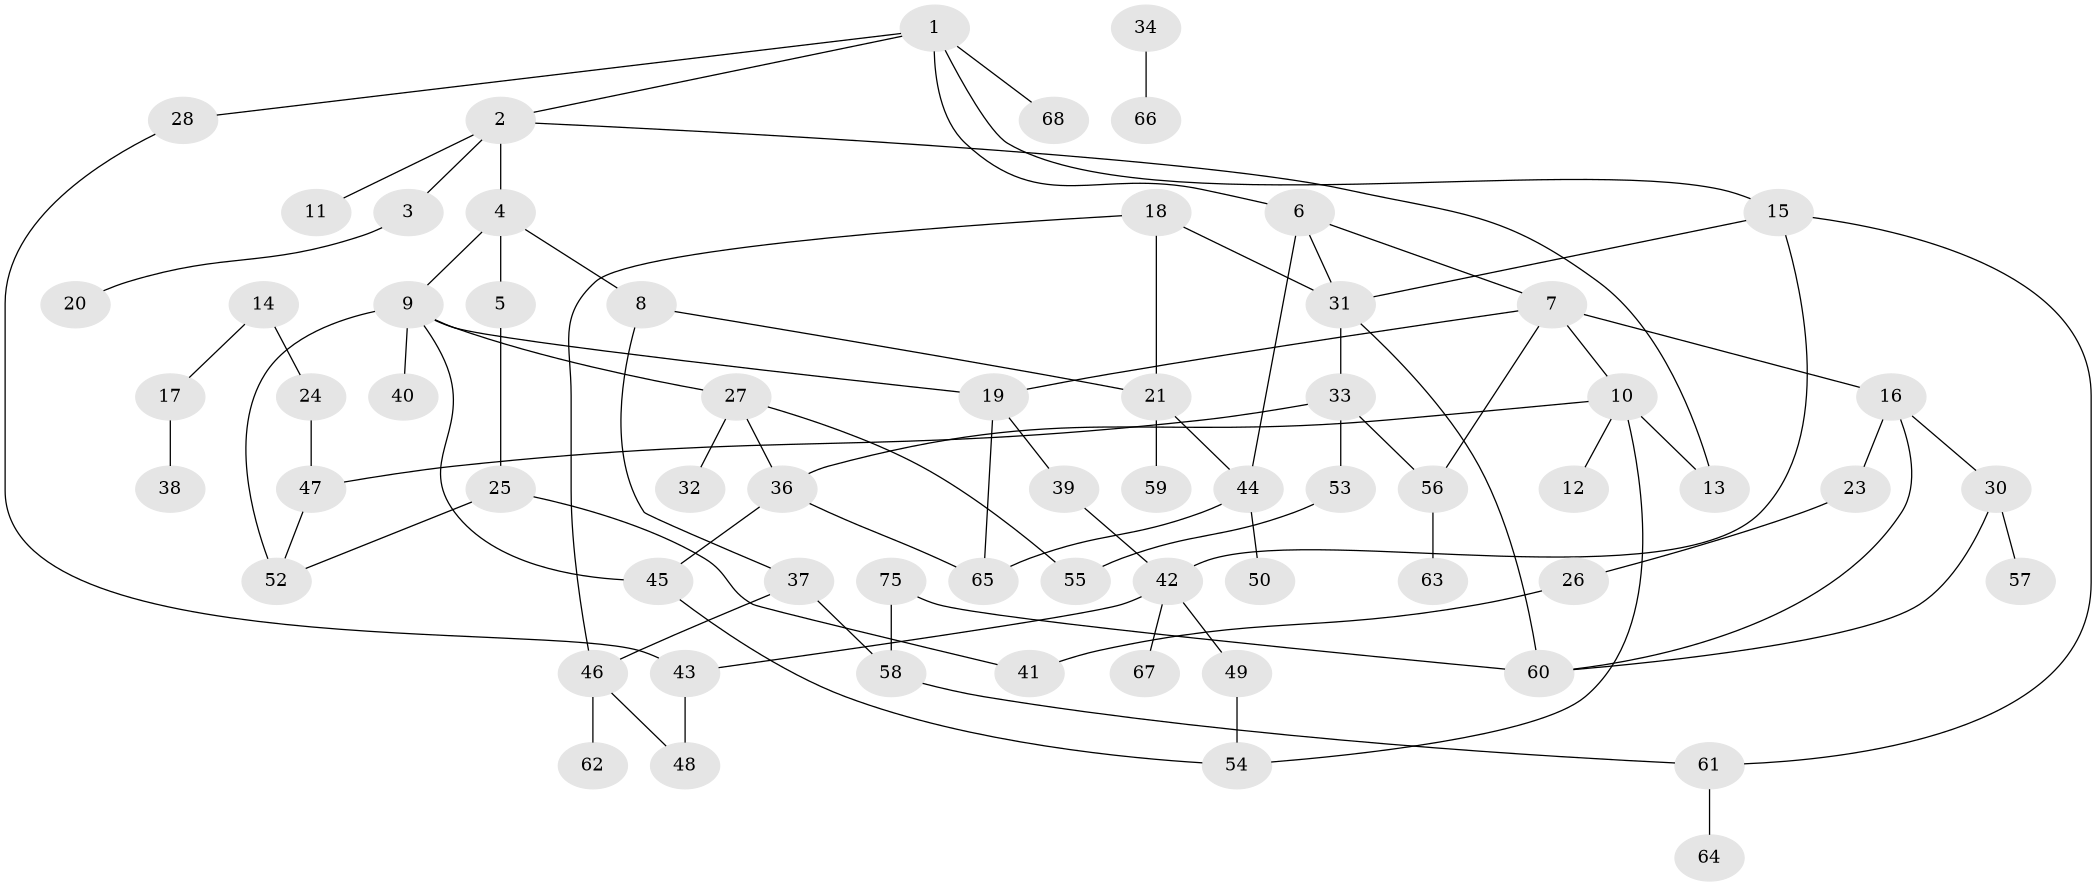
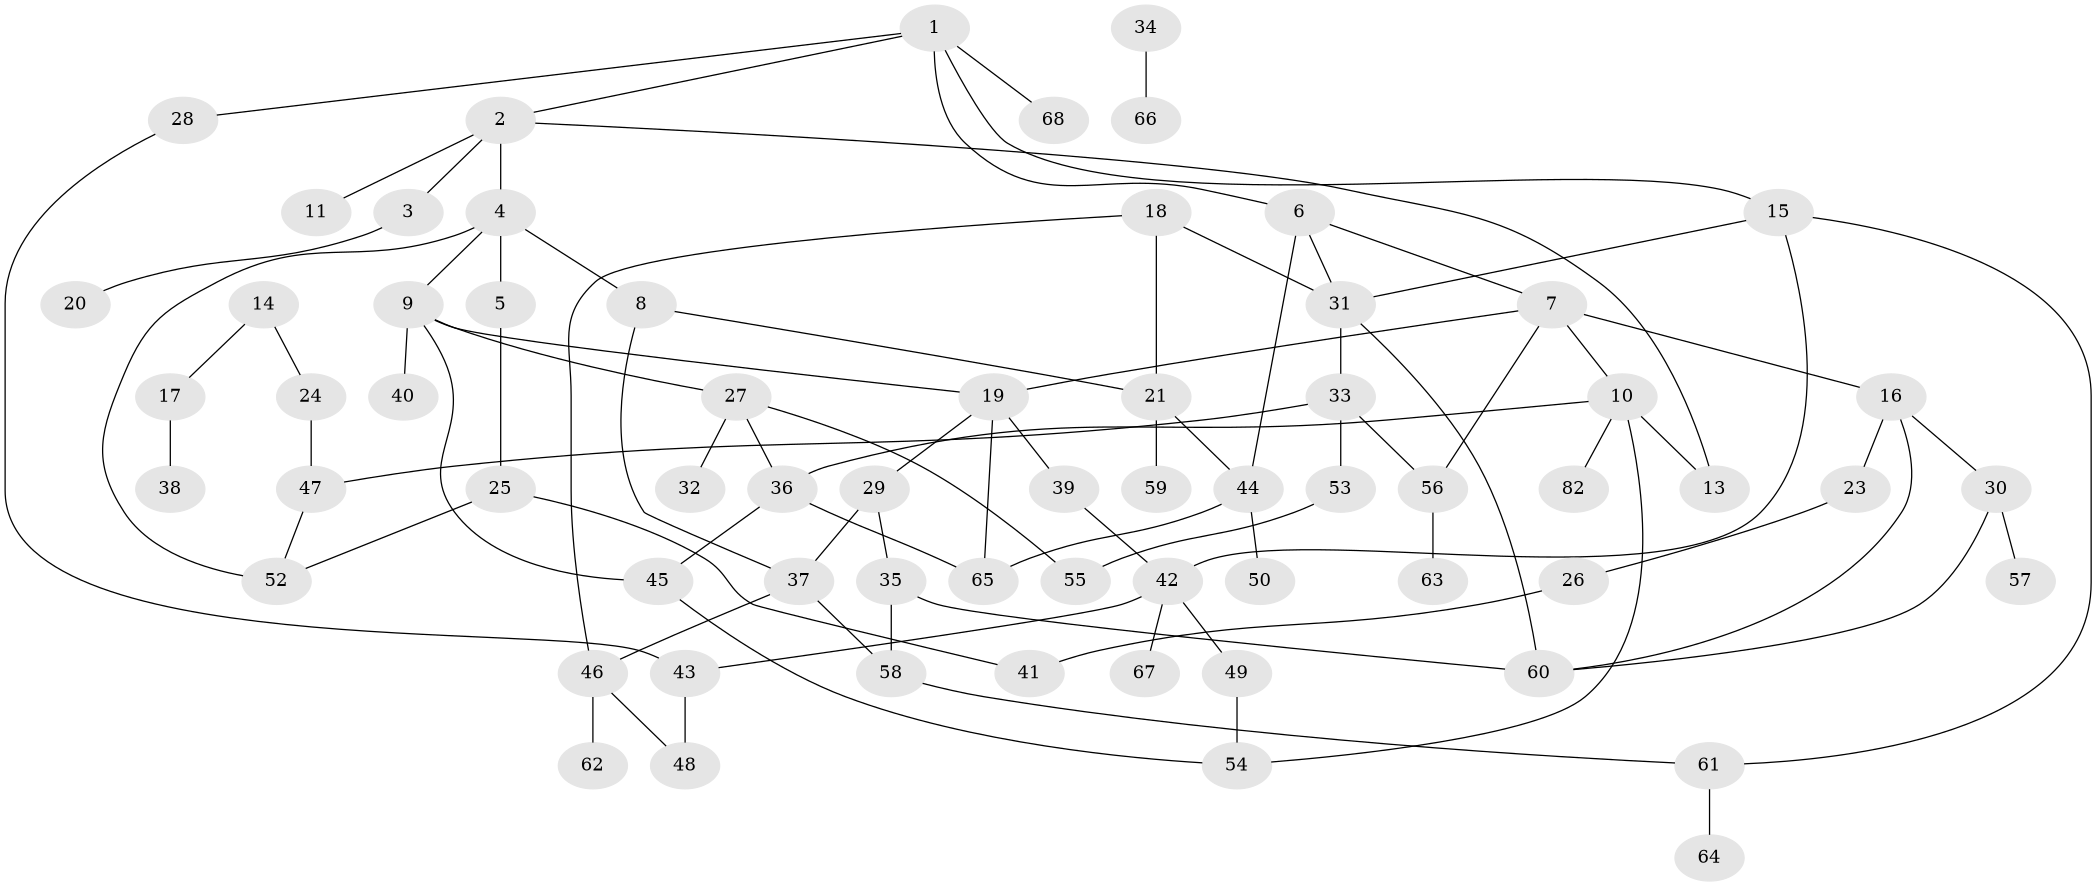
edge "9" -- "52": now "4" -- "52"
node "29": added
node "12": label "12" -> "82"
node "75": label "75" -> "35"
